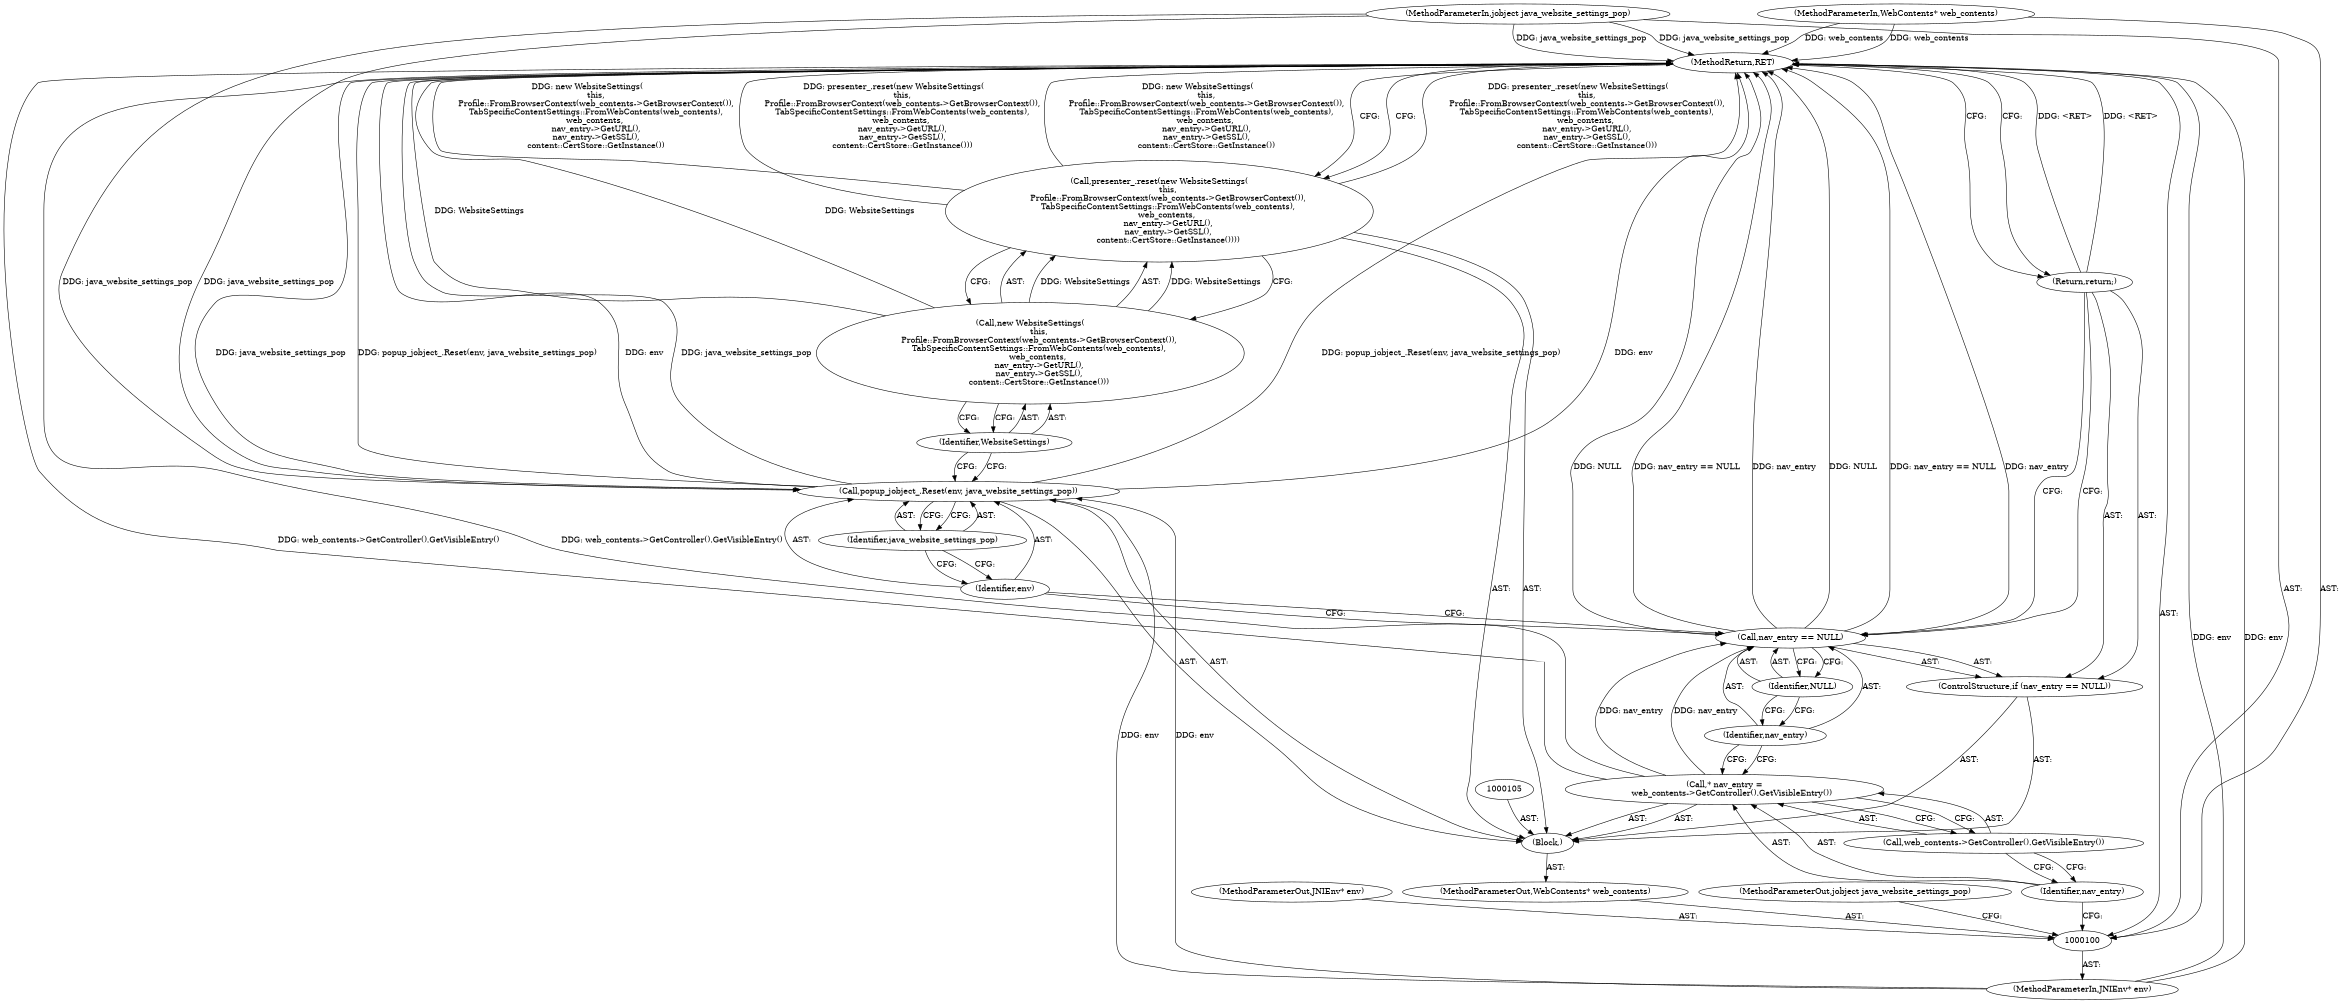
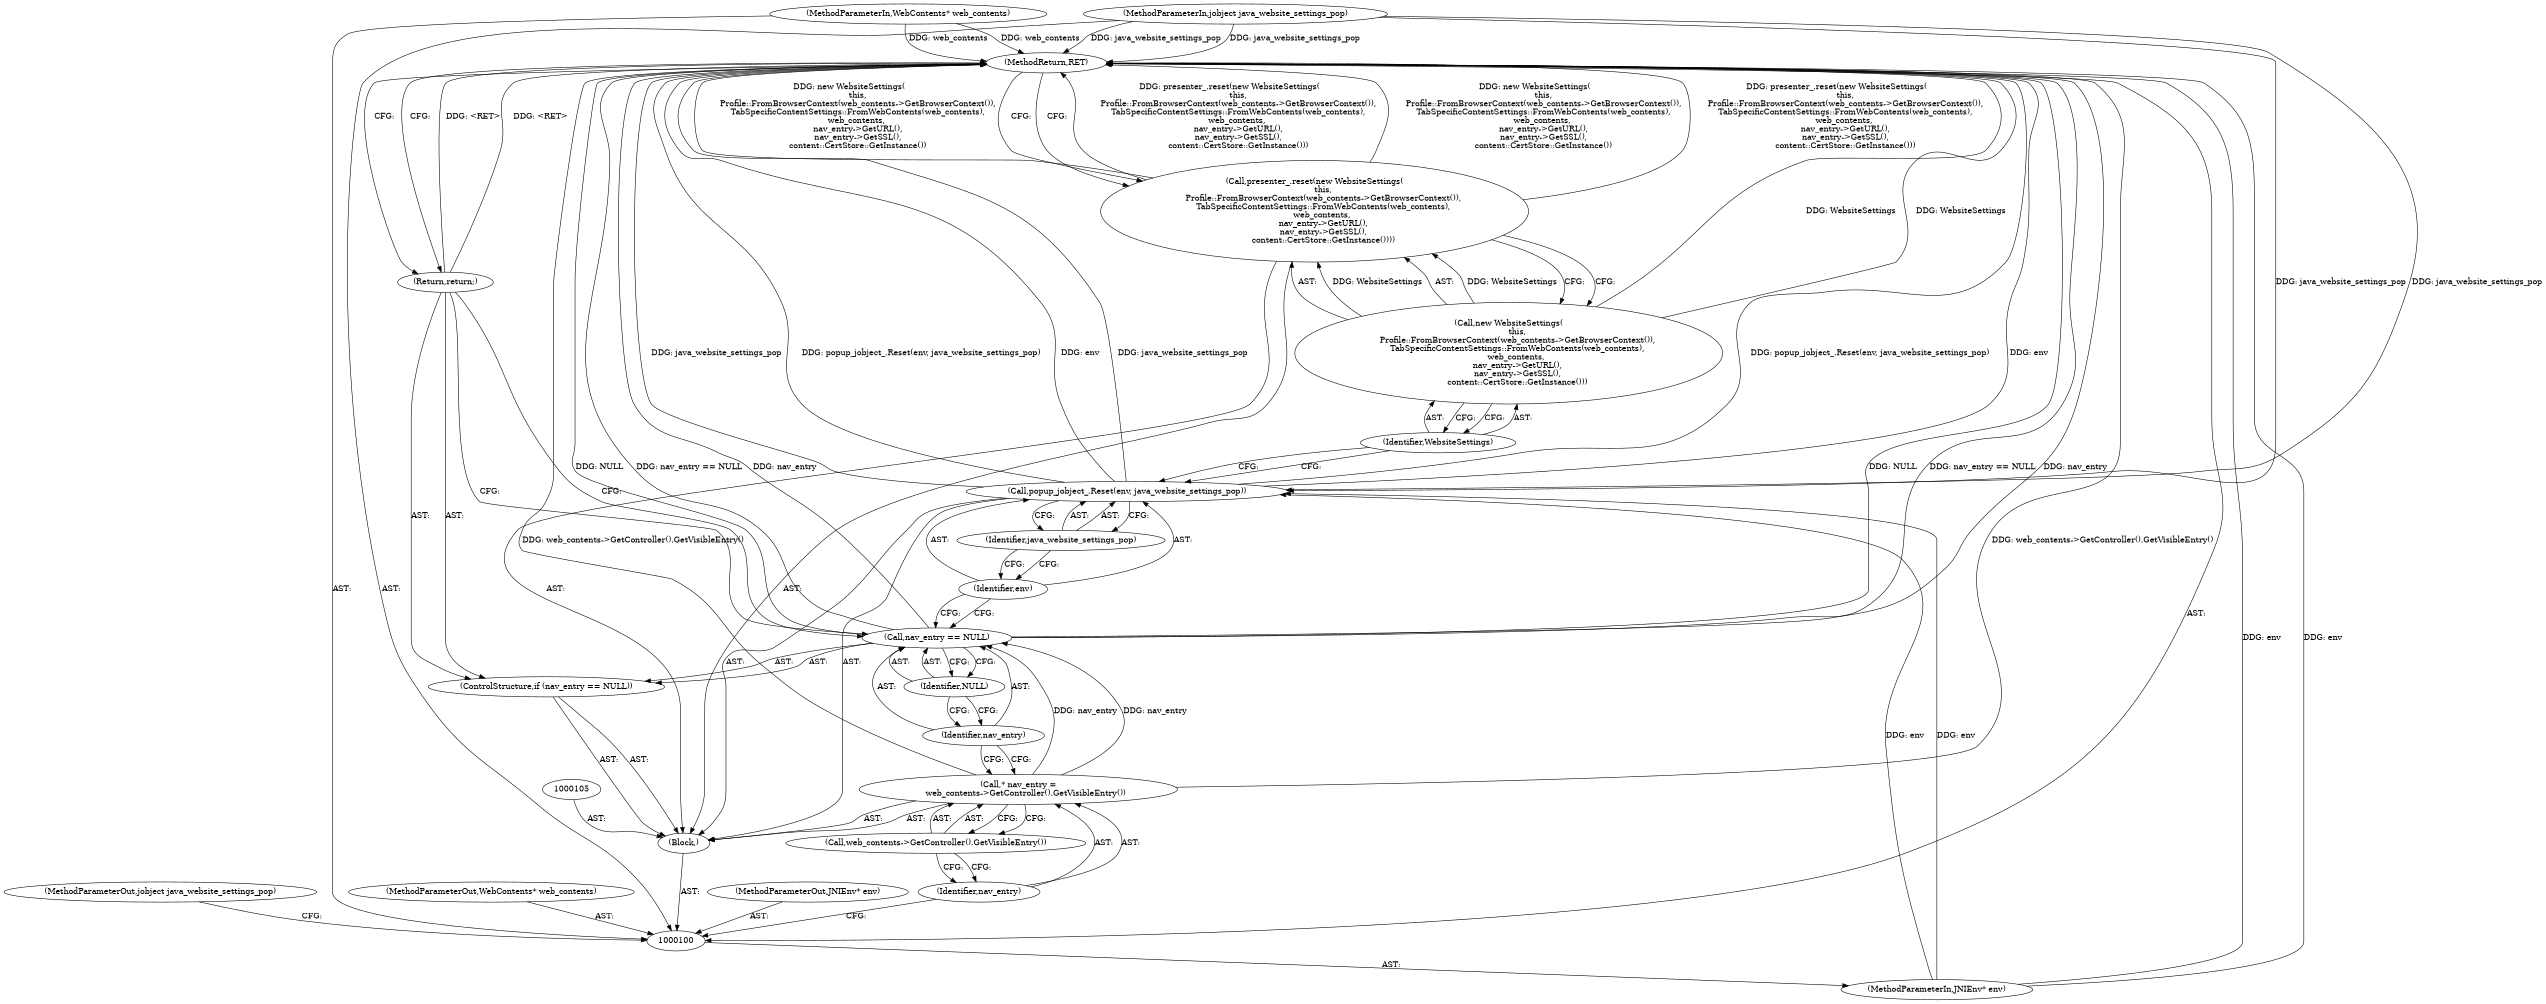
edge "(Block,)" -> "(MethodParameterOut,WebContents* web_contents)": now "(Block,)" -> "1000100"
